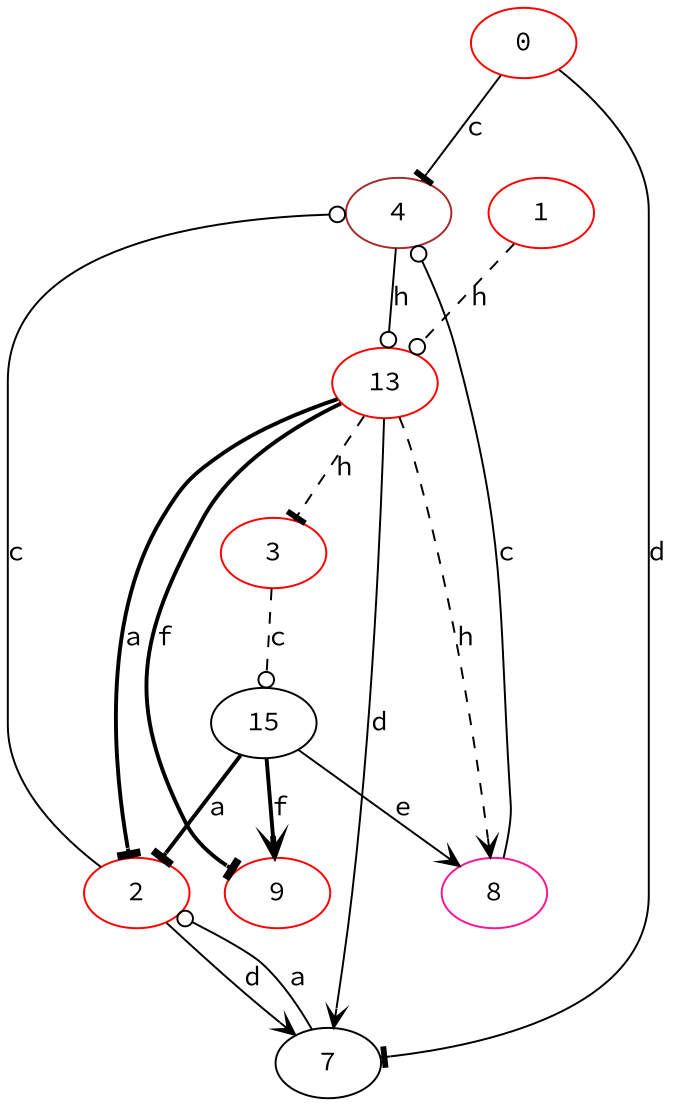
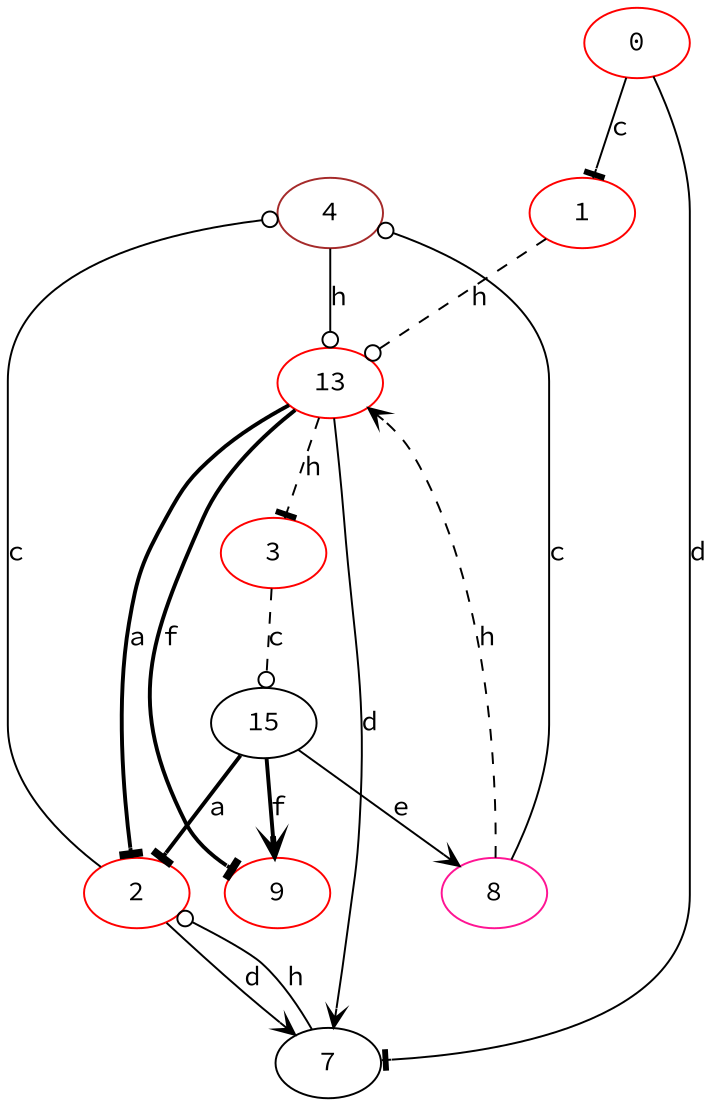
edge "0" -> "4": now "0" -> "1"
edge "13" -> "8": reversed
edge "7" -> "2": label "a" -> "h"
